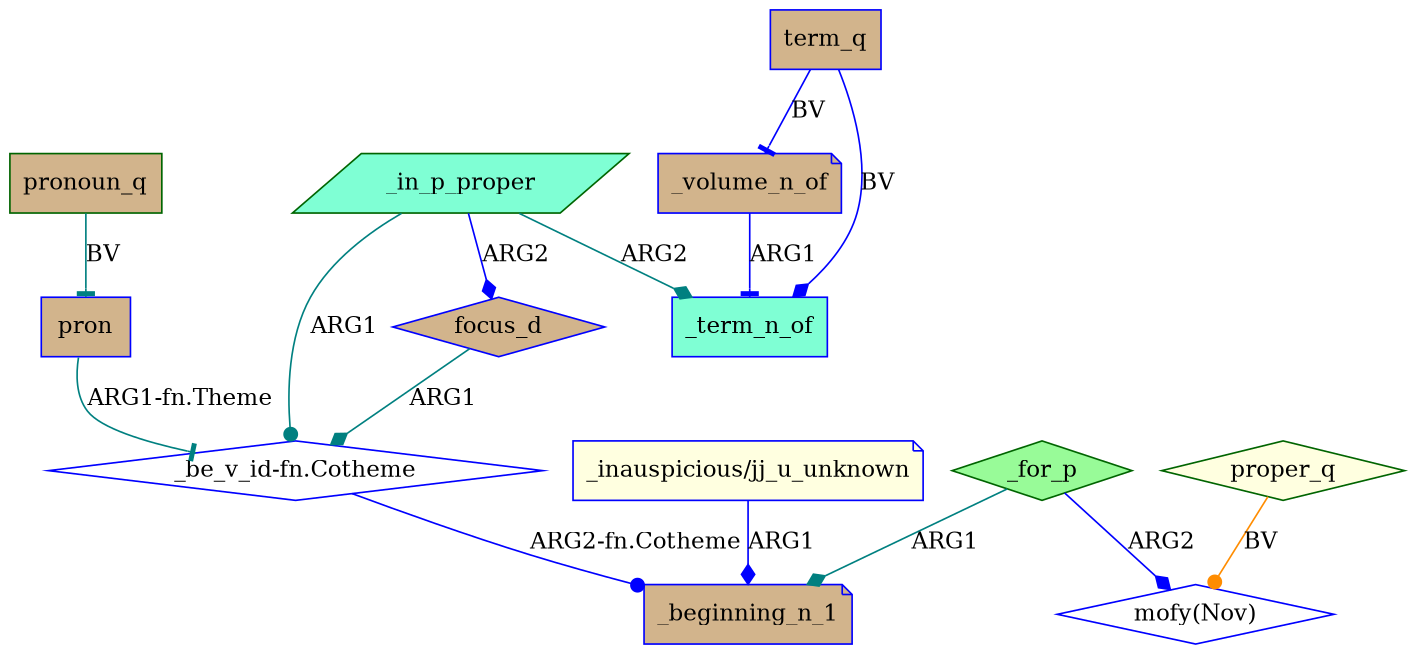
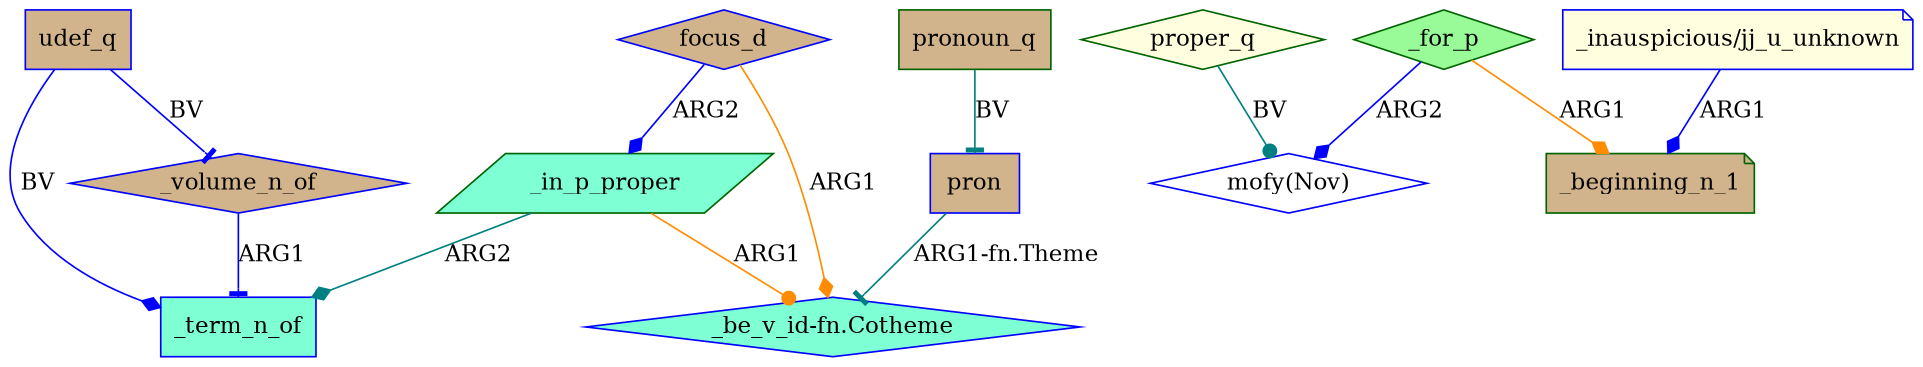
node "term_q": label "term_q" -> "udef_q"
node "_volume_n_of": shape note -> diamond
edge "_in_p_proper" -> "focus_d": reversed
edge "_in_p_proper" -> "_be_v_id-fn.Cotheme": color teal -> darkorange
edge "focus_d" -> "_be_v_id-fn.Cotheme": color teal -> darkorange
node "_be_v_id-fn.Cotheme": fillcolor white -> aquamarine
edge "_for_p" -> "_beginning_n_1": color teal -> darkorange
edge "proper_q" -> "mofy(Nov)": color darkorange -> teal
edge "_be_v_id-fn.Cotheme" -> "_beginning_n_1": removed, label "ARG2-fn.Cotheme"
node "_beginning_n_1": color blue -> darkgreen
